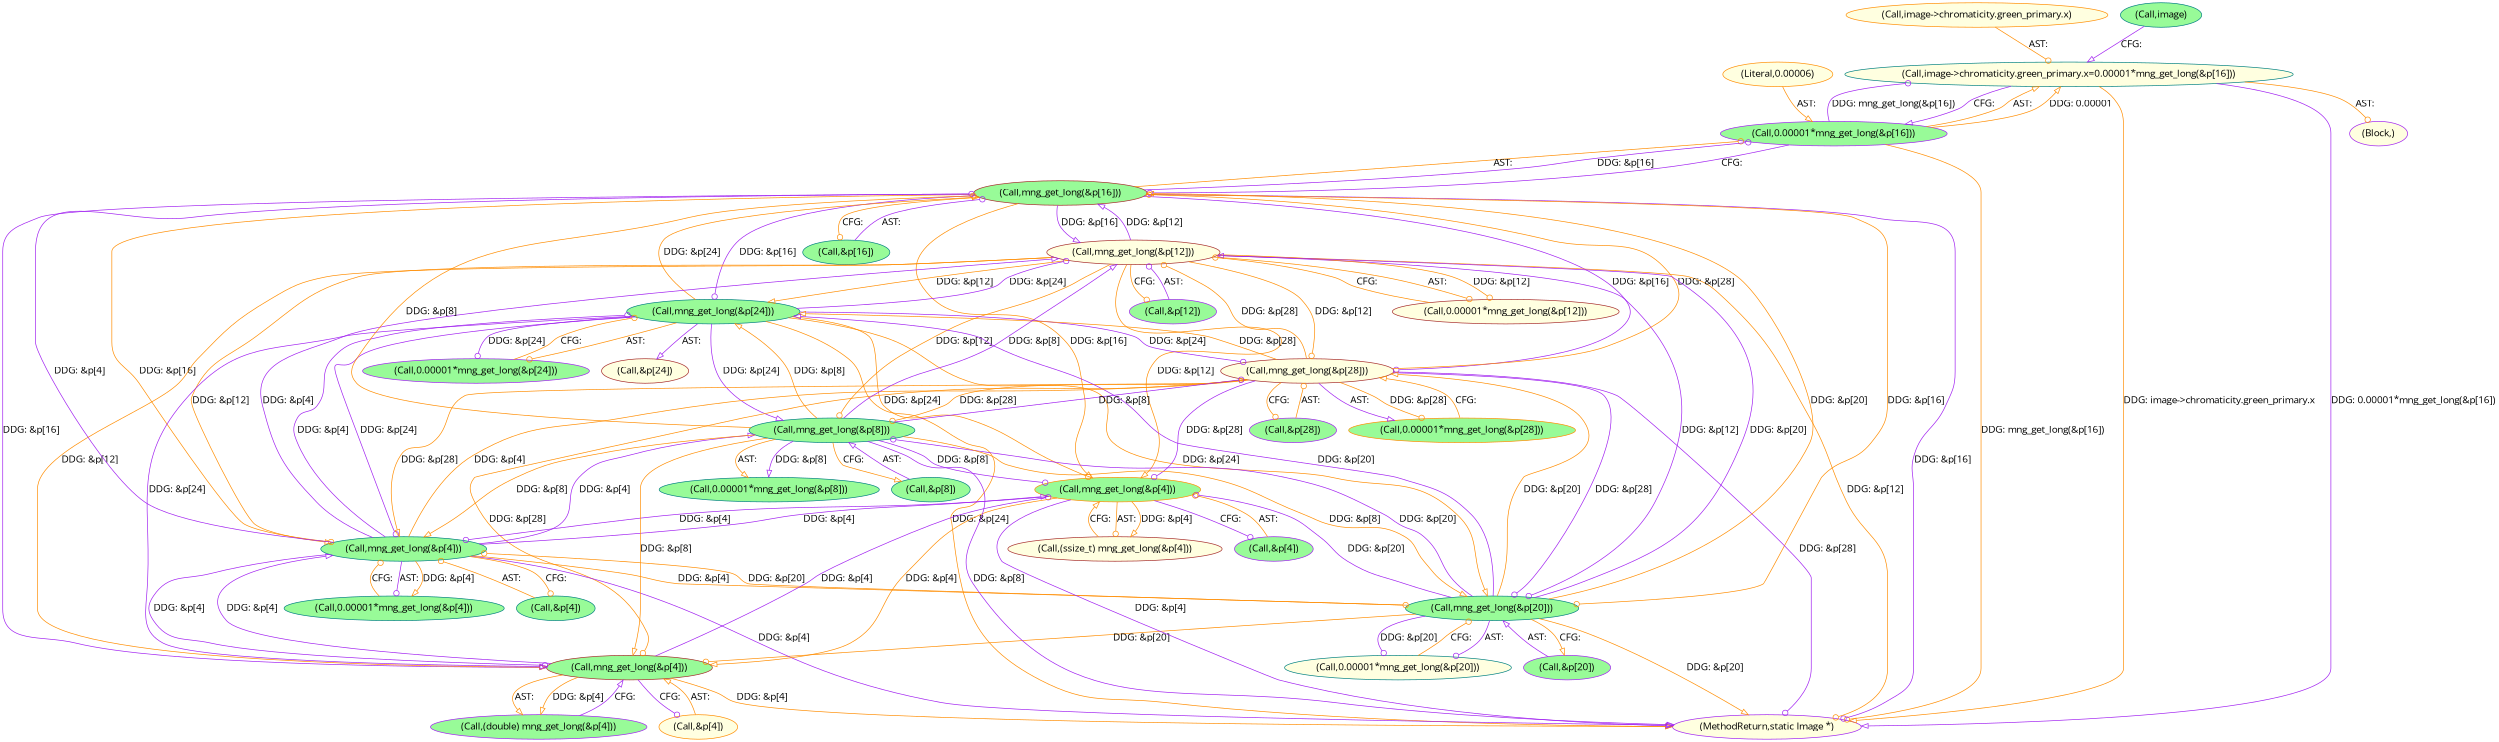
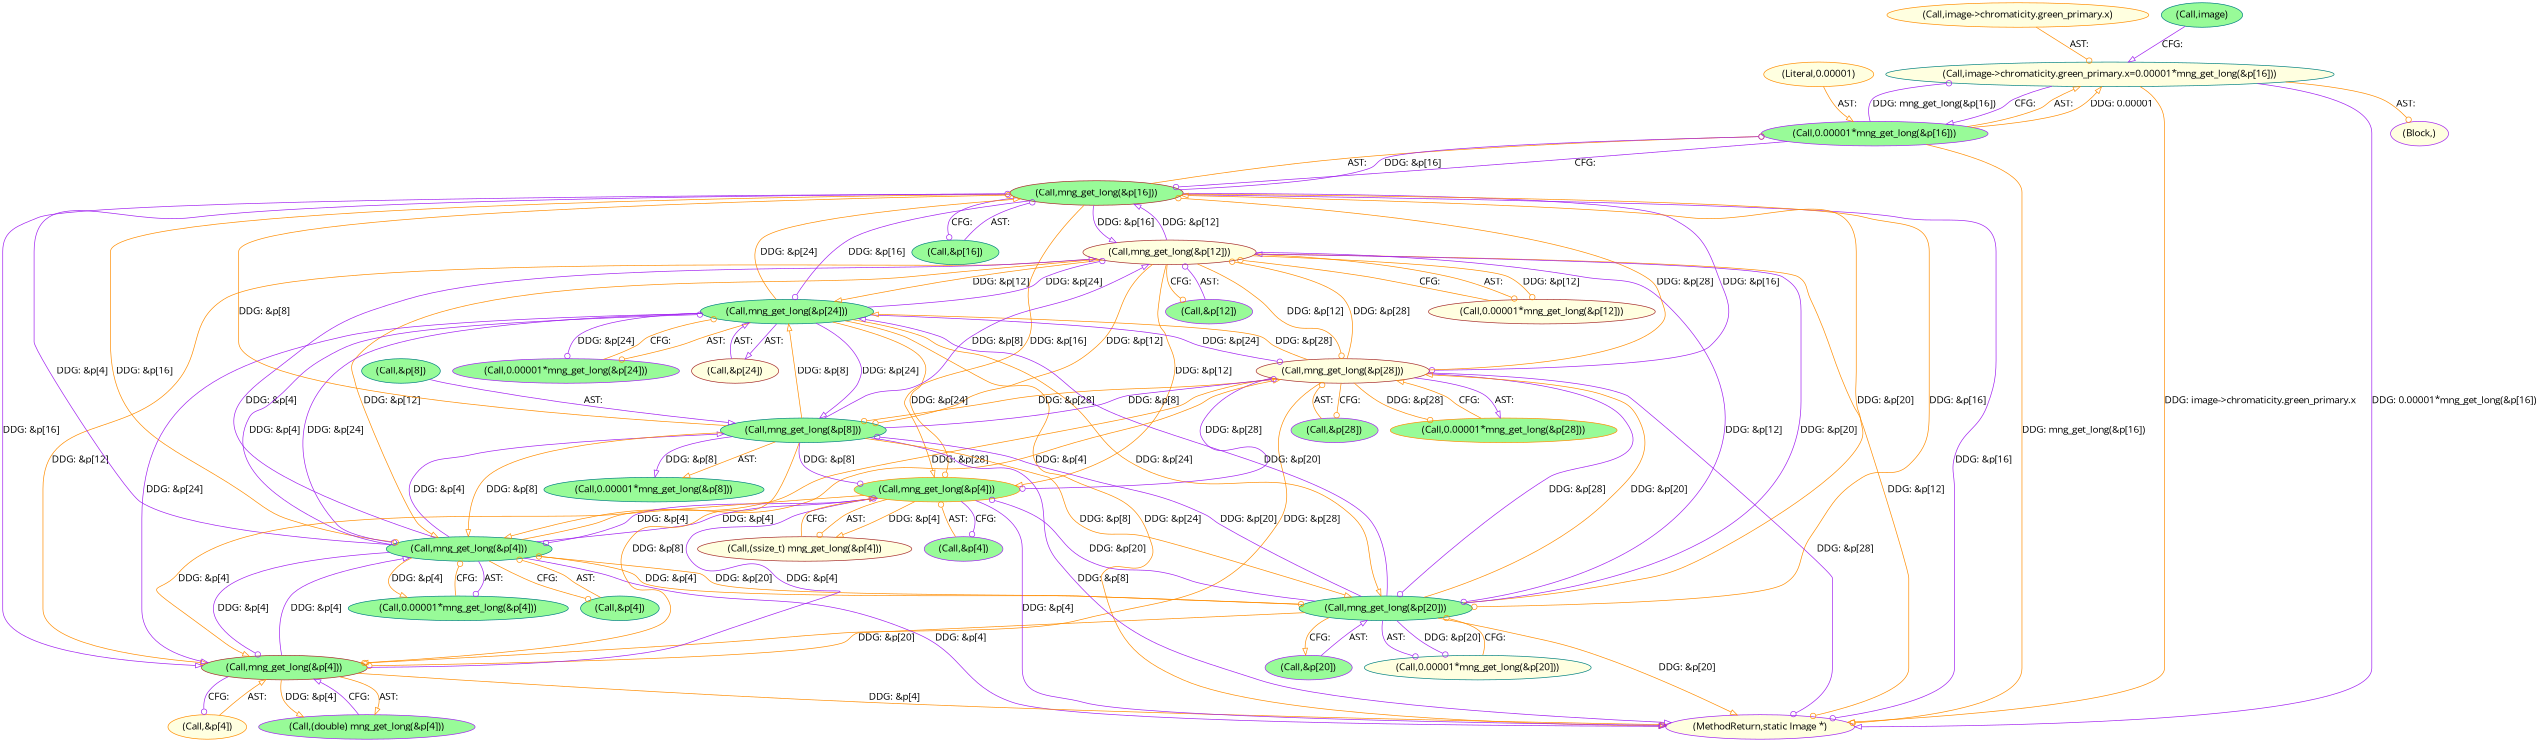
node "(Literal,0.00006)": label "(Literal,0.00006)" -> "(Literal,0.00001)"
edge "(Call,mng_get_long(&p[16]))" -> "(Call,&p[16])": color darkorange -> purple
edge "(Call,&p[24])" -> "(Call,mng_get_long(&p[24]))": added, label "AST:"
edge "(Call,mng_get_long(&p[8]))" -> "(Call,&p[8])": removed, label "CFG:"
